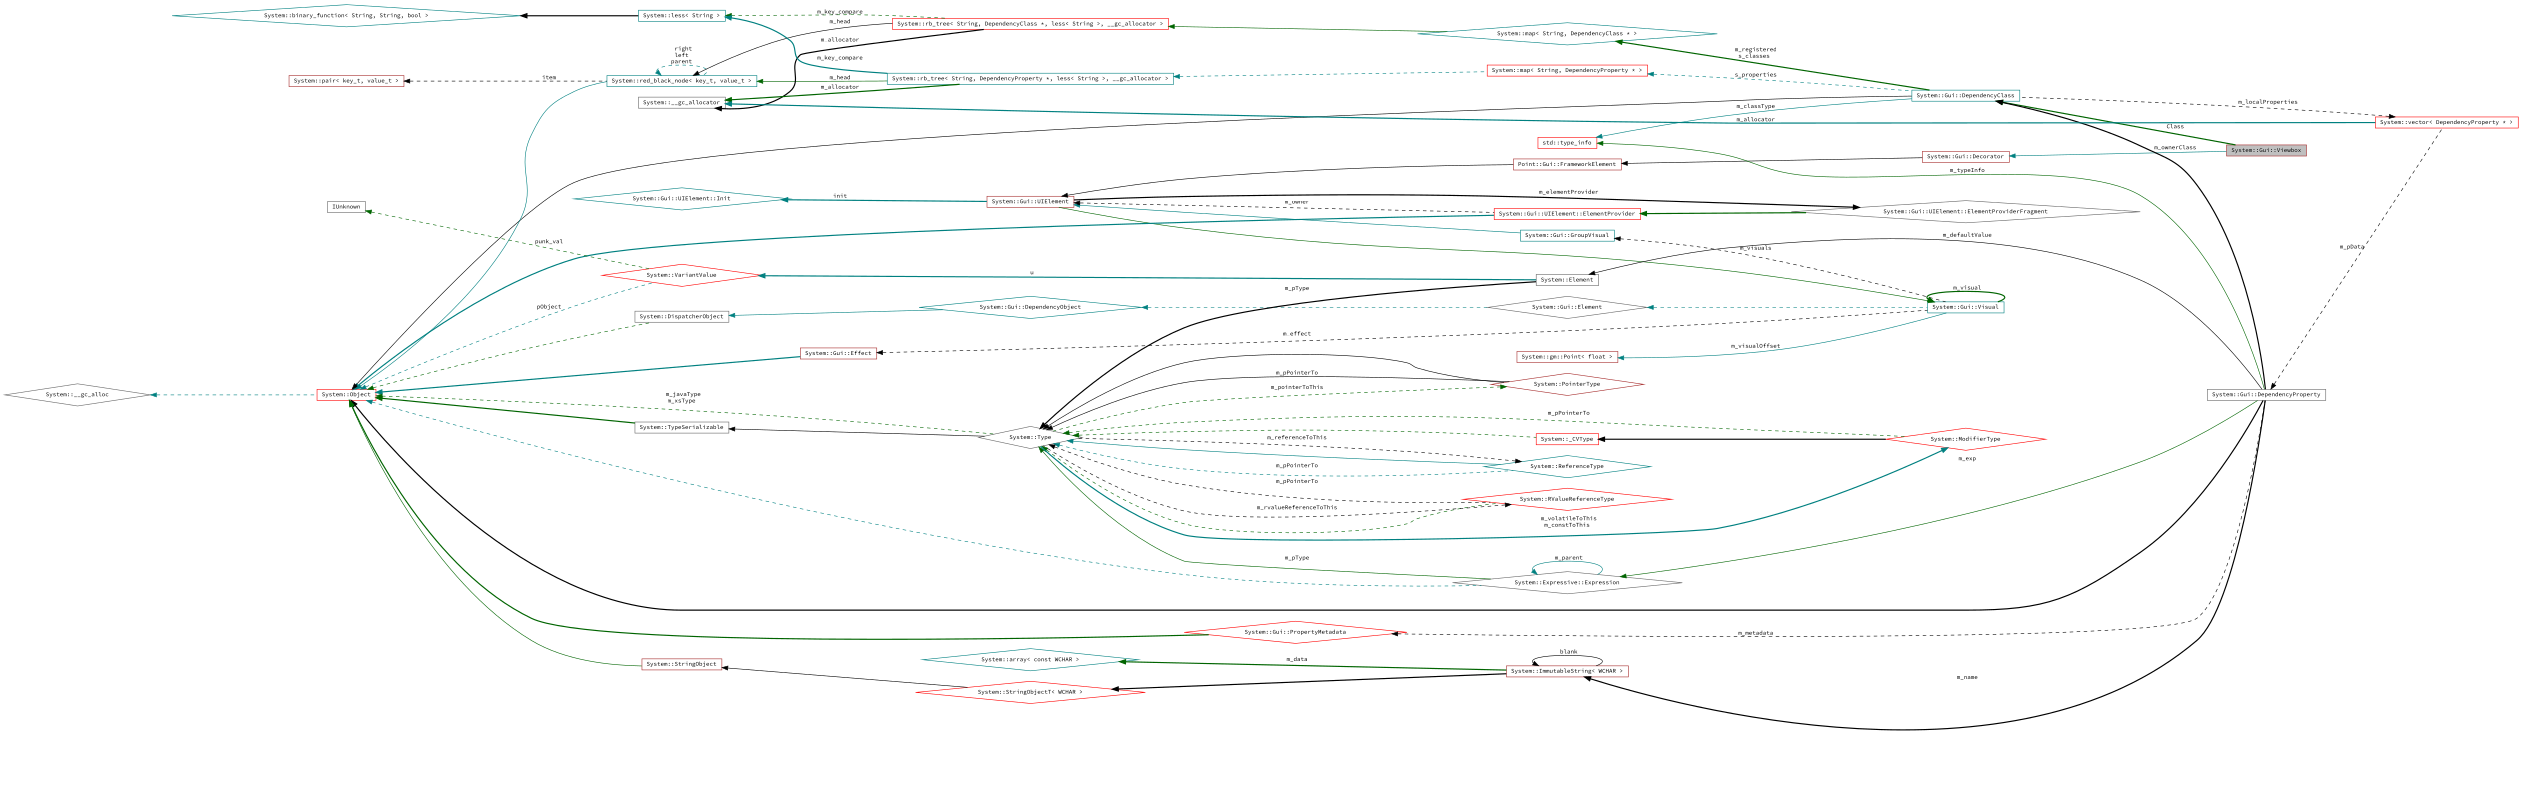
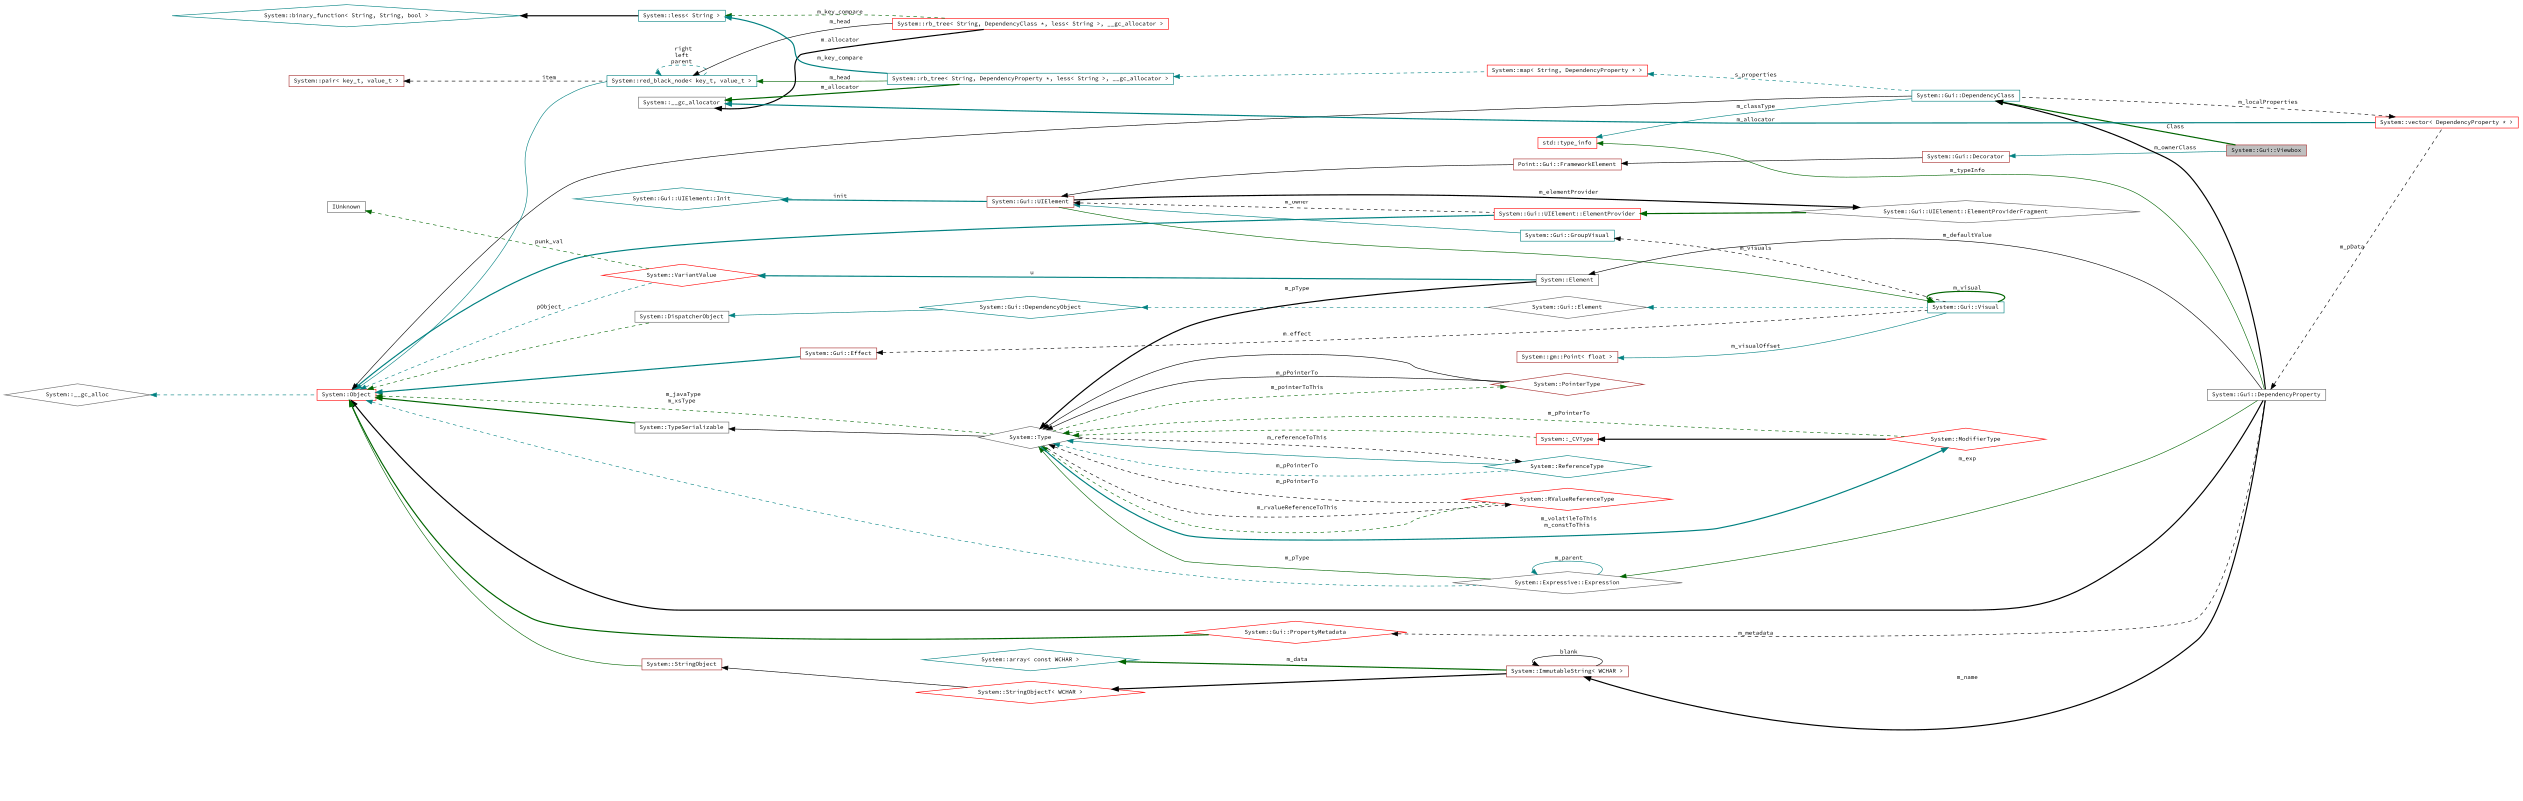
node "System::map< String, DependencyClass * >": removed
